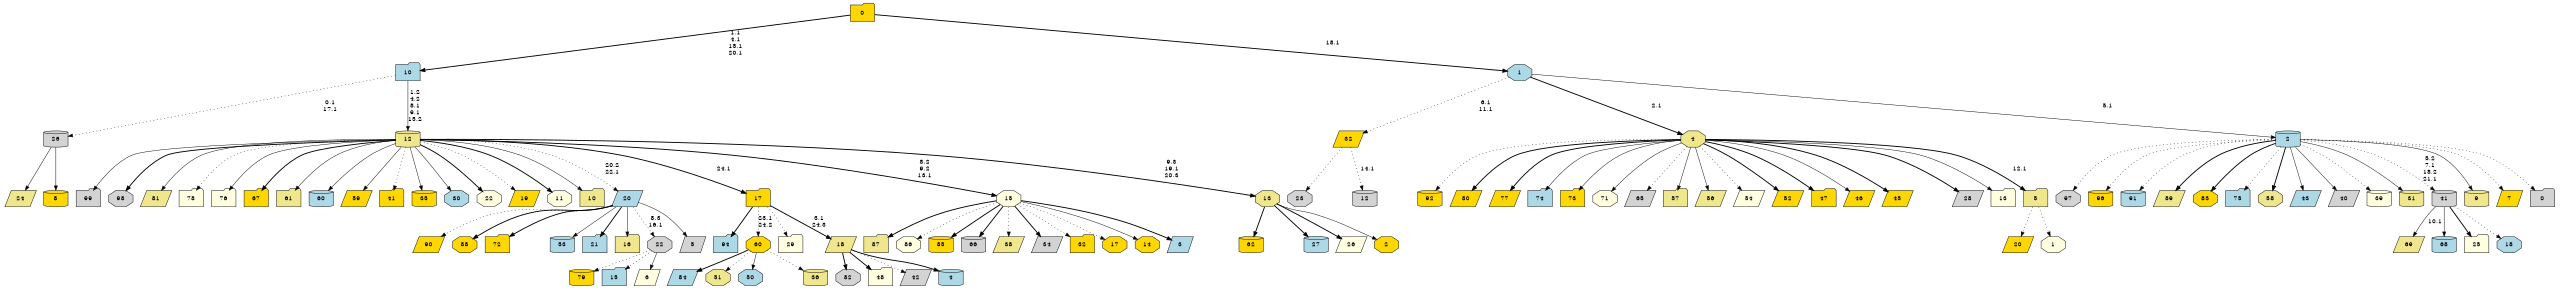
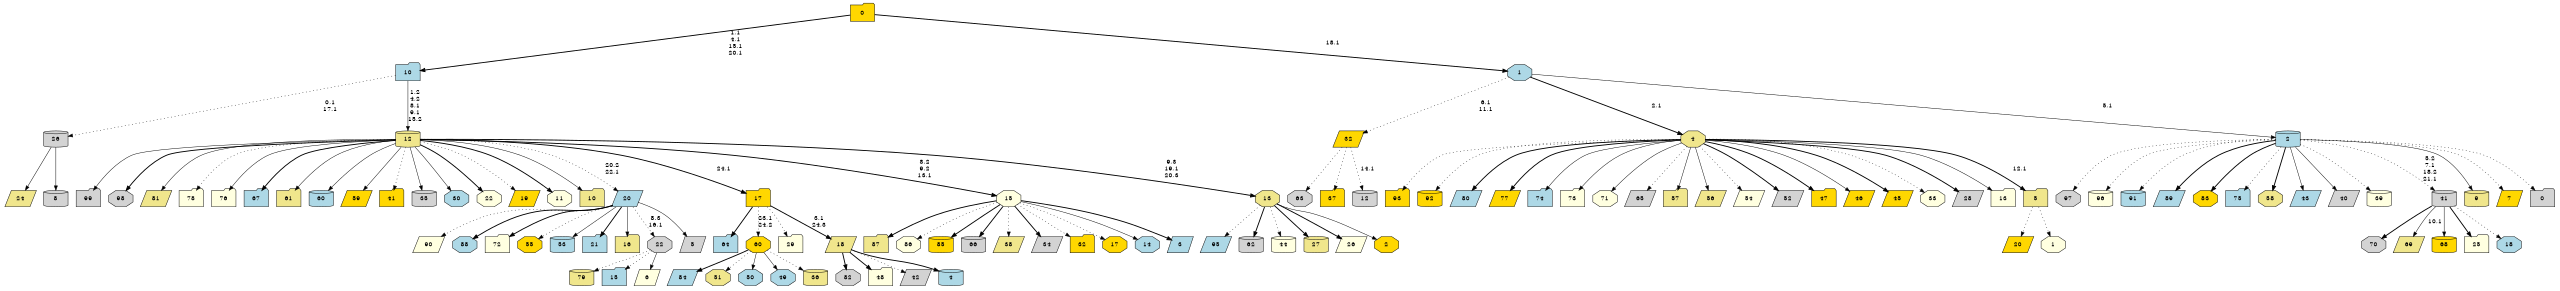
node "8": fillcolor gold -> lightgrey
node "67": fillcolor gold -> lightblue
node "35": fillcolor gold -> lightgrey
node "23": label "23" -> "63"
node "37": added
node "93": added
node "80": fillcolor gold -> lightblue
node "73": fillcolor gold -> lightyellow
node "52": fillcolor gold -> lightgrey
node "33": added
node "96": fillcolor gold -> lightyellow
node "89": fillcolor khaki -> lightblue
node "31": removed
node "90": fillcolor gold -> lightyellow
node "88": fillcolor gold -> lightblue
node "72": fillcolor gold -> lightyellow
node "55": added
node "94": label "94" -> "64"
node "14": fillcolor gold -> lightblue
node "95": added
node "62": fillcolor gold -> lightgrey
node "44": added
node "27": fillcolor lightblue -> khaki
node "70": added
node "68": fillcolor lightblue -> gold
node "79": fillcolor gold -> khaki
node "49": added
